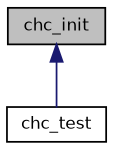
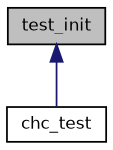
node "chc_init": label "chc_init" -> "test_init"
